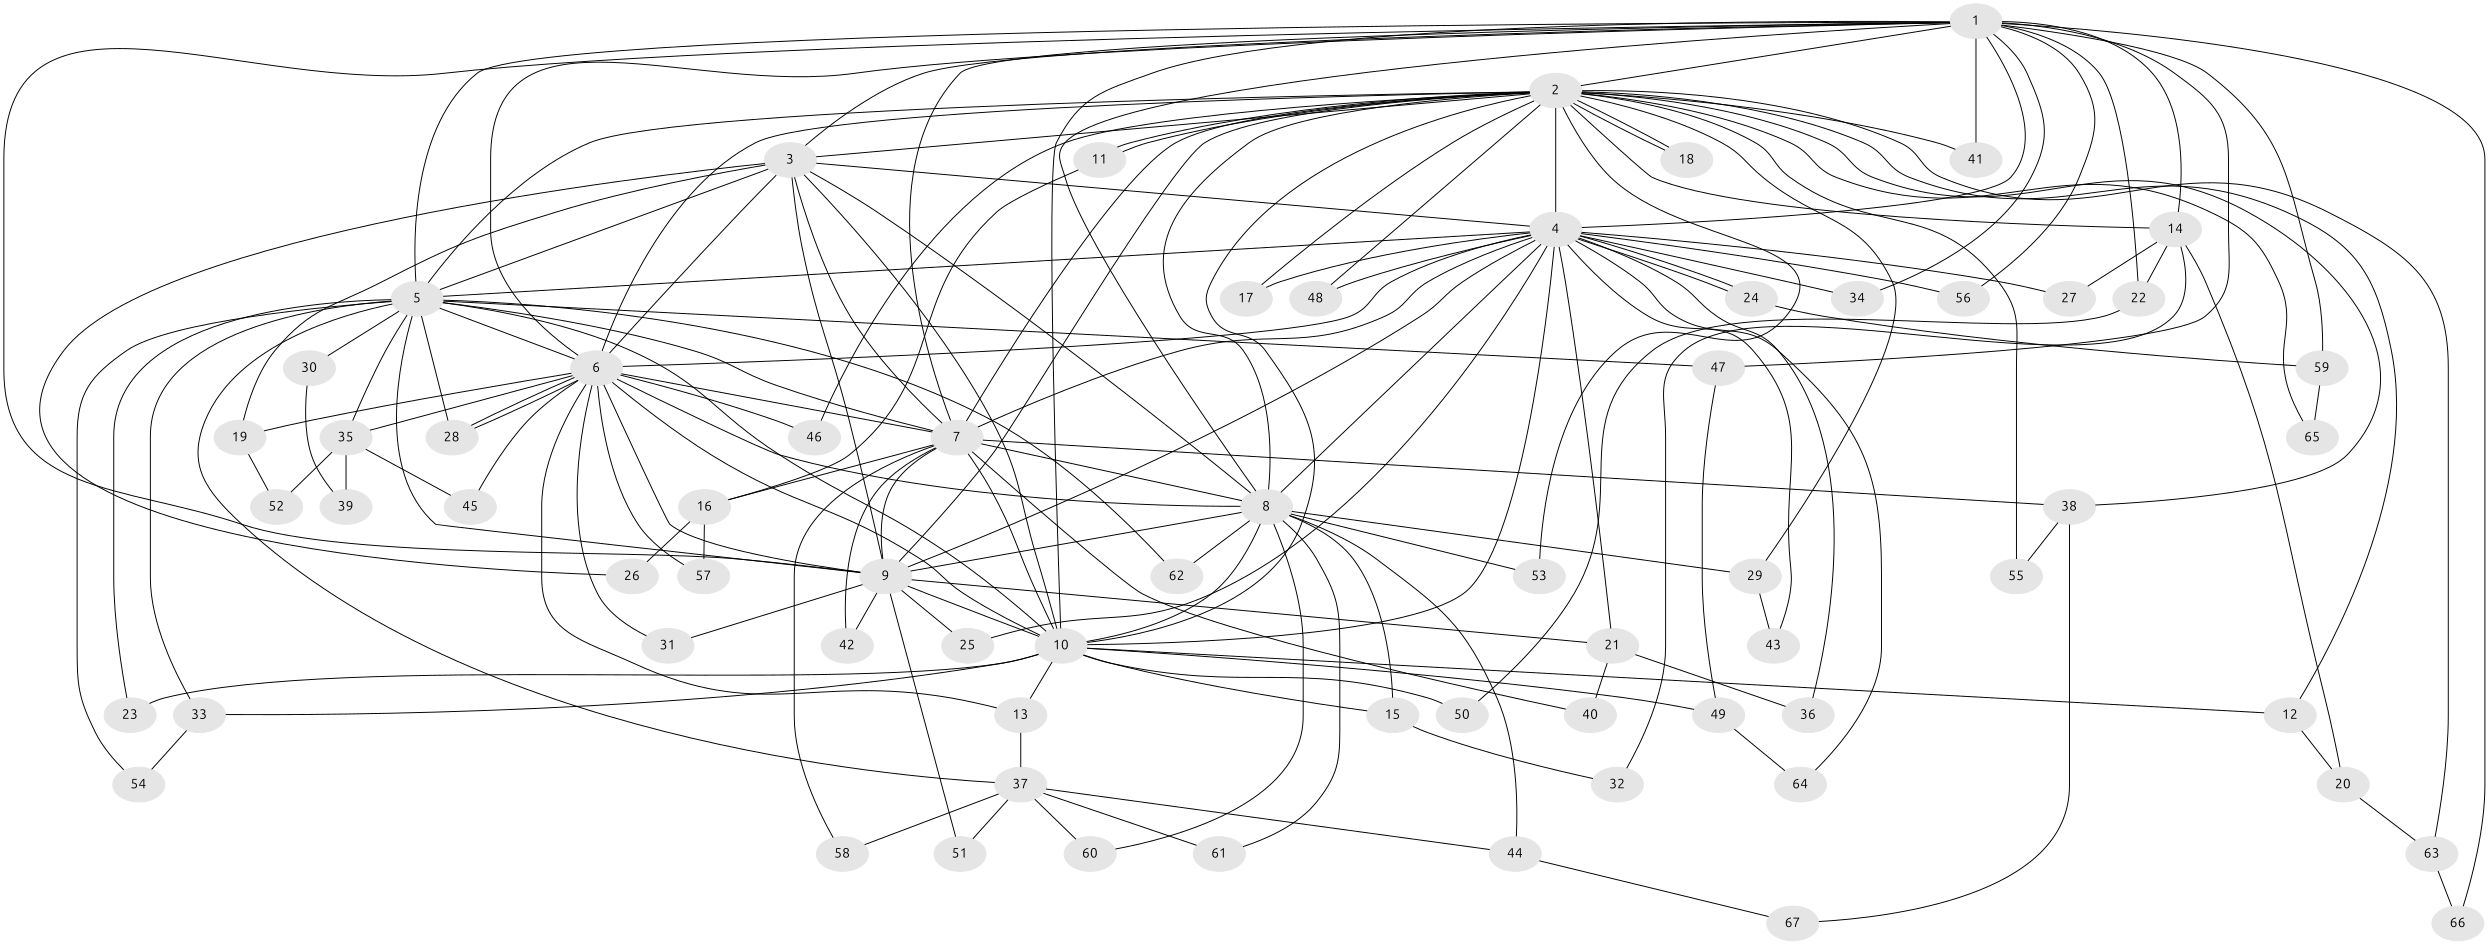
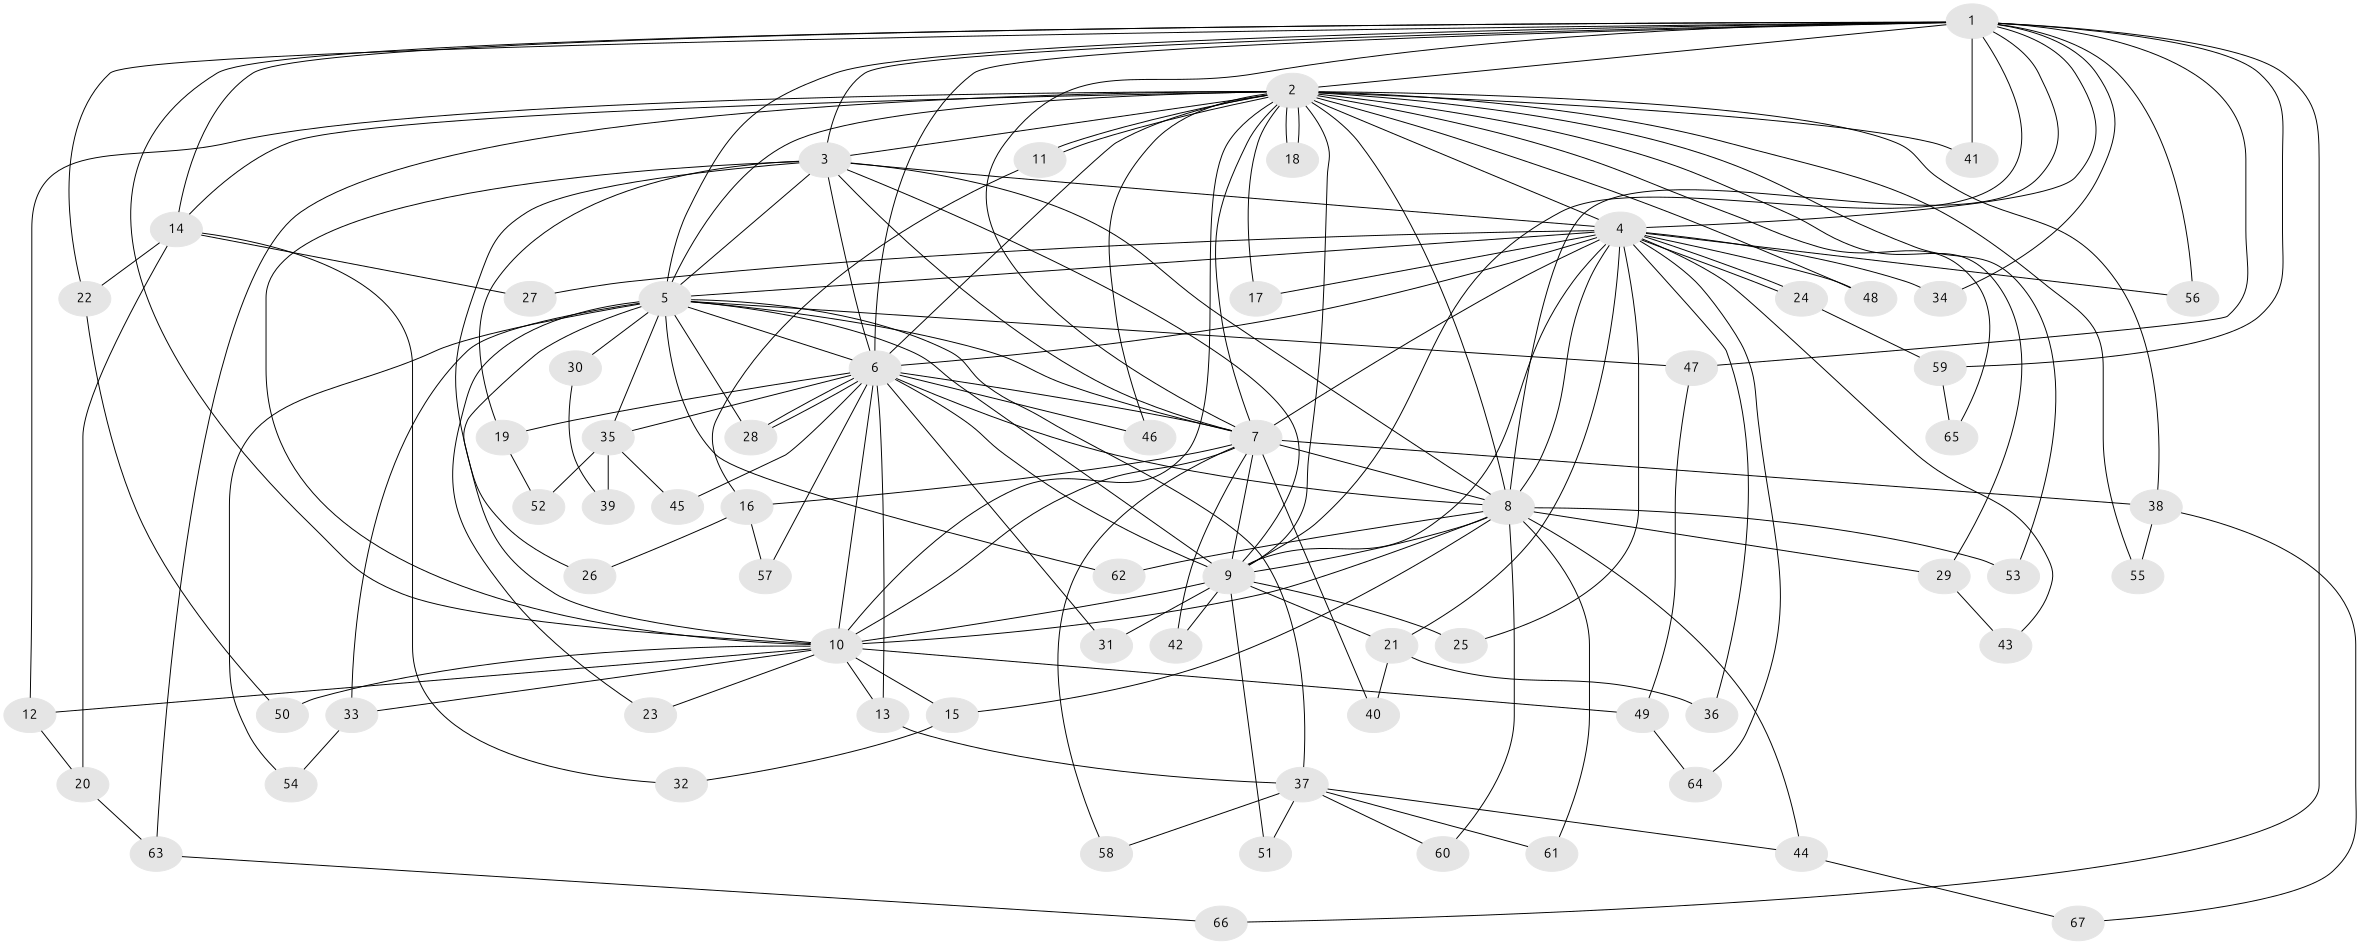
edge "4" -- "10": removed
